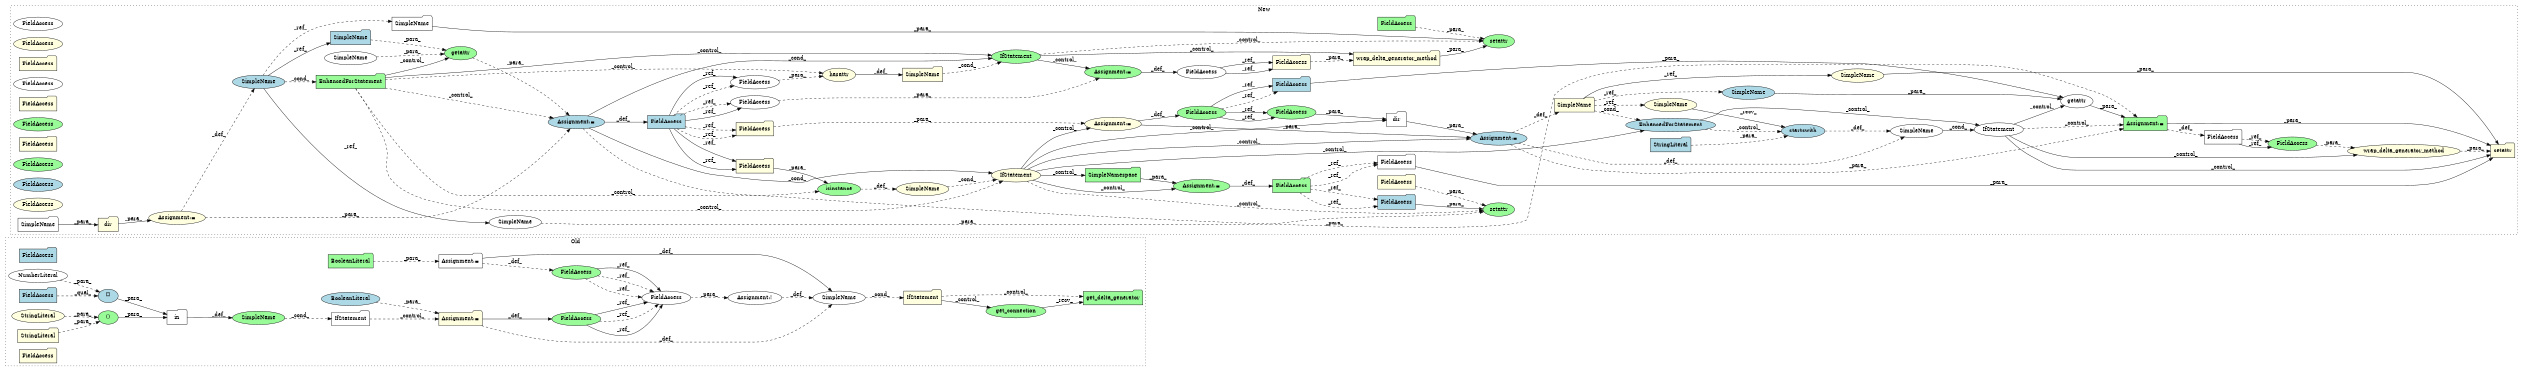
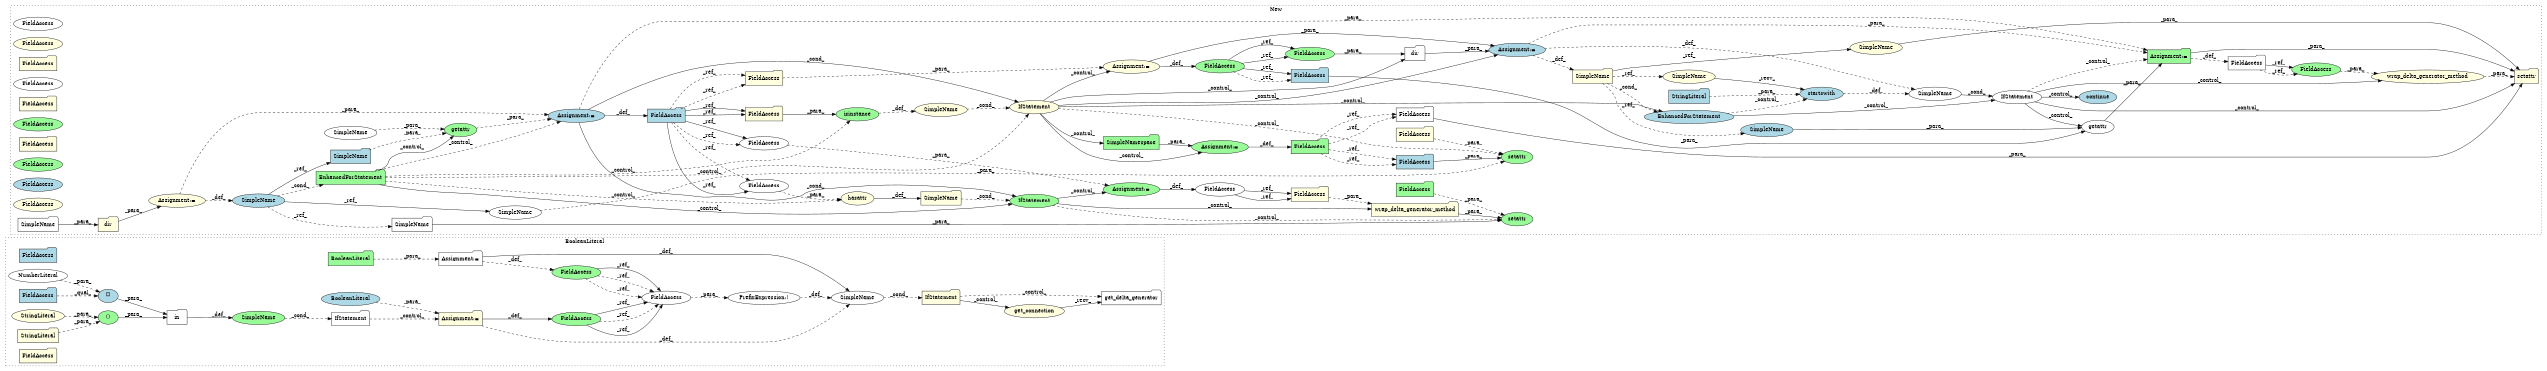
node "continue": added
cluster "Old": label "Old" -> "BooleanLiteral"
node "Assignment:!": label "Assignment:!" -> "PrefixExpression:!"
node "get_delta_generator": fillcolor palegreen -> white
node "get_connection": fillcolor palegreen -> lightyellow
